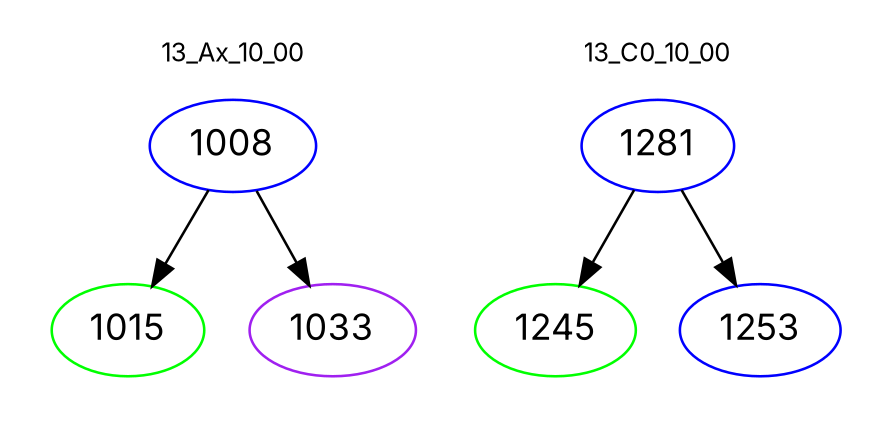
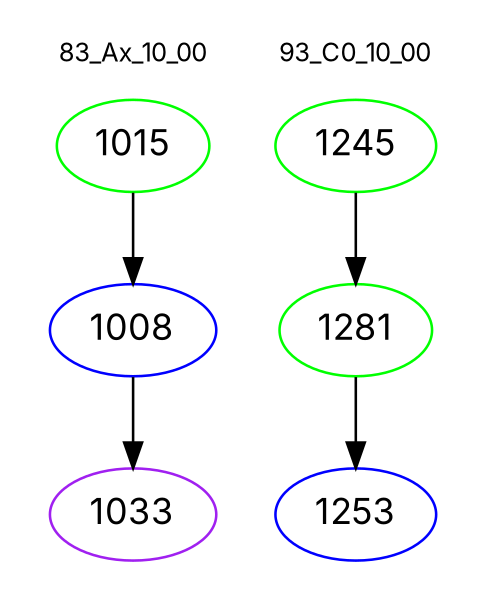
cluster "13_Ax_10_00": label "13_Ax_10_00" -> "83_Ax_10_00"
cluster "13_C0_10_00": label "13_C0_10_00" -> "93_C0_10_00"
node "1281": color blue -> green
edge "1281" -> "1245": reversed
edge "1008" -> "1015": reversed
